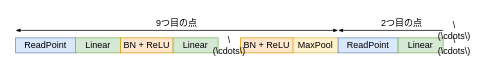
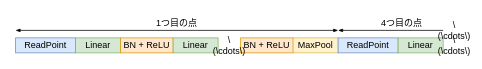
node "9つ目の点": label "9つ目の点" -> "1つ目の点"
node "2つ目の点": label "2つ目の点" -> "4つ目の点"
